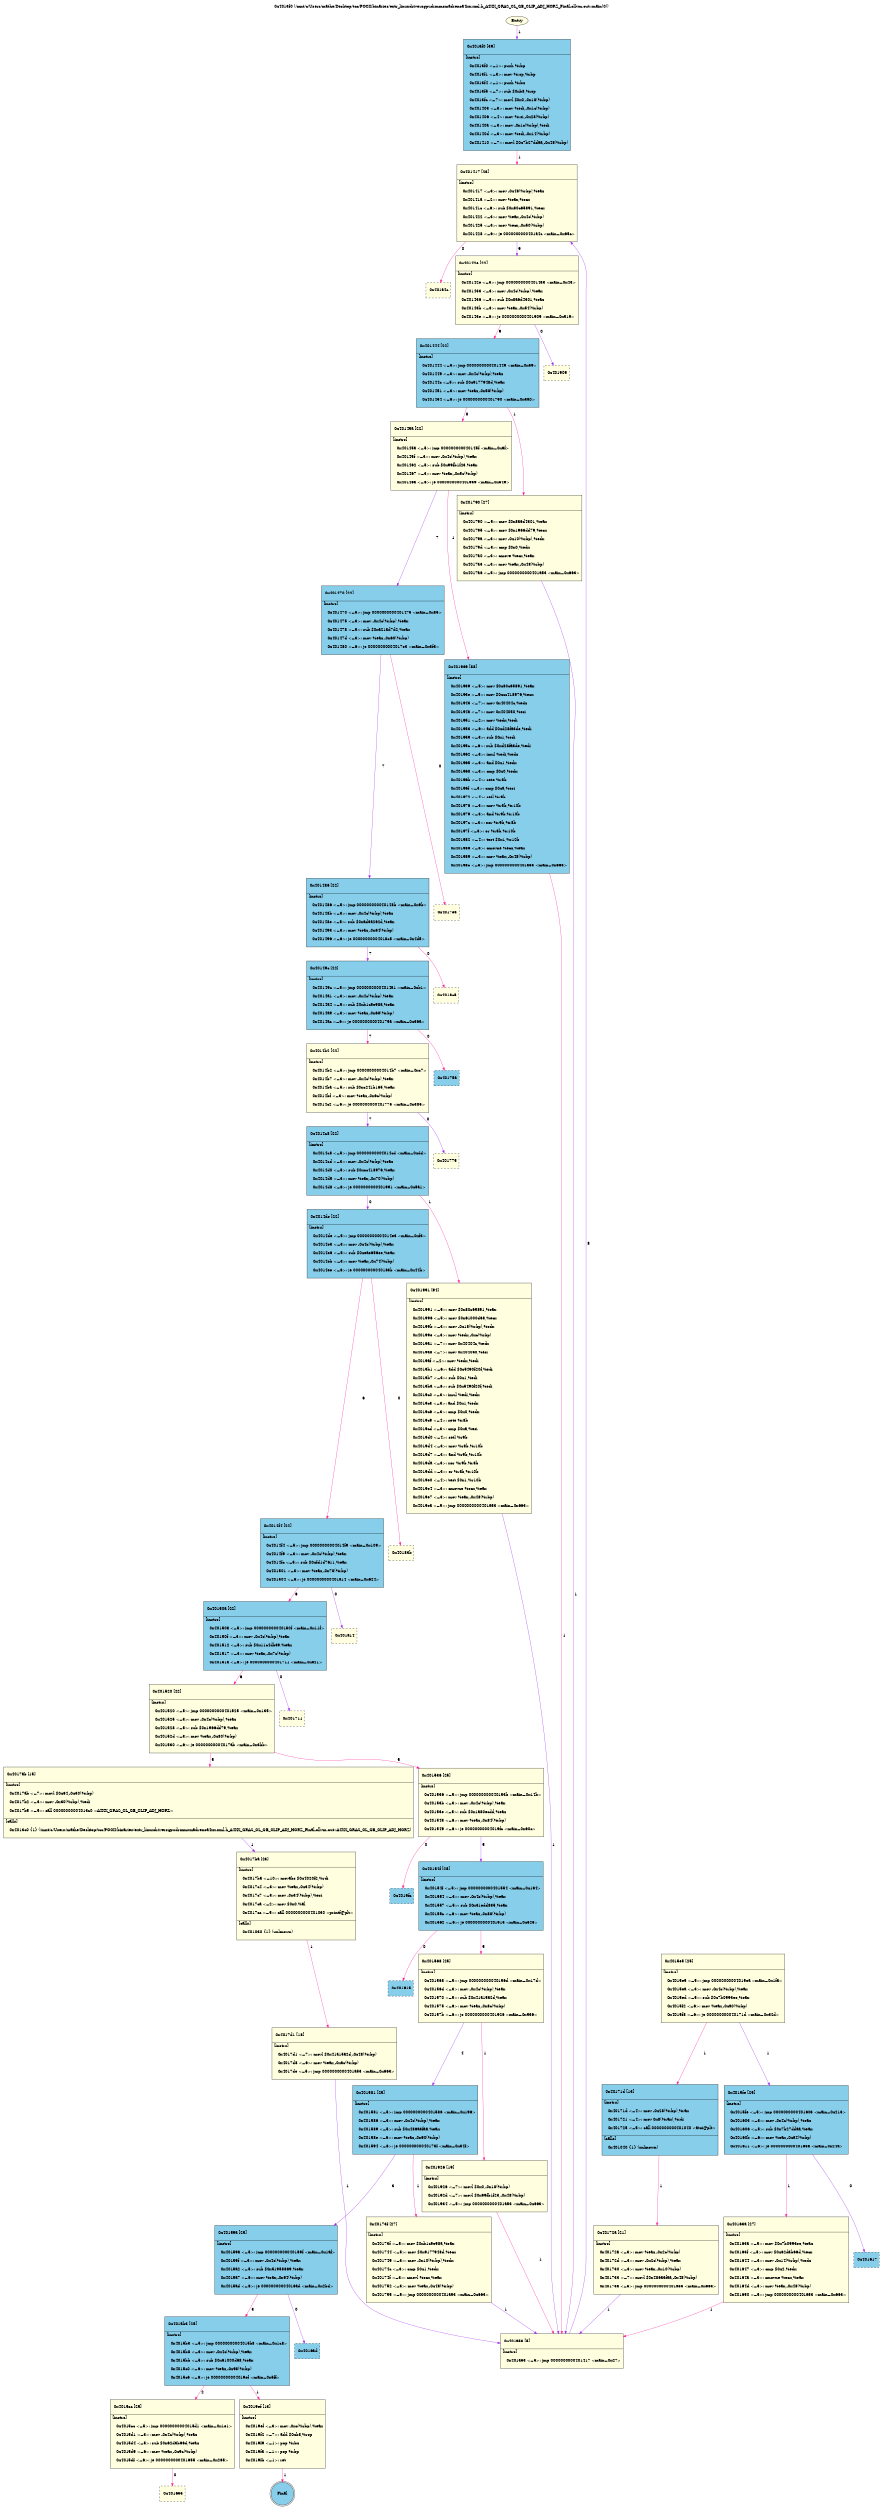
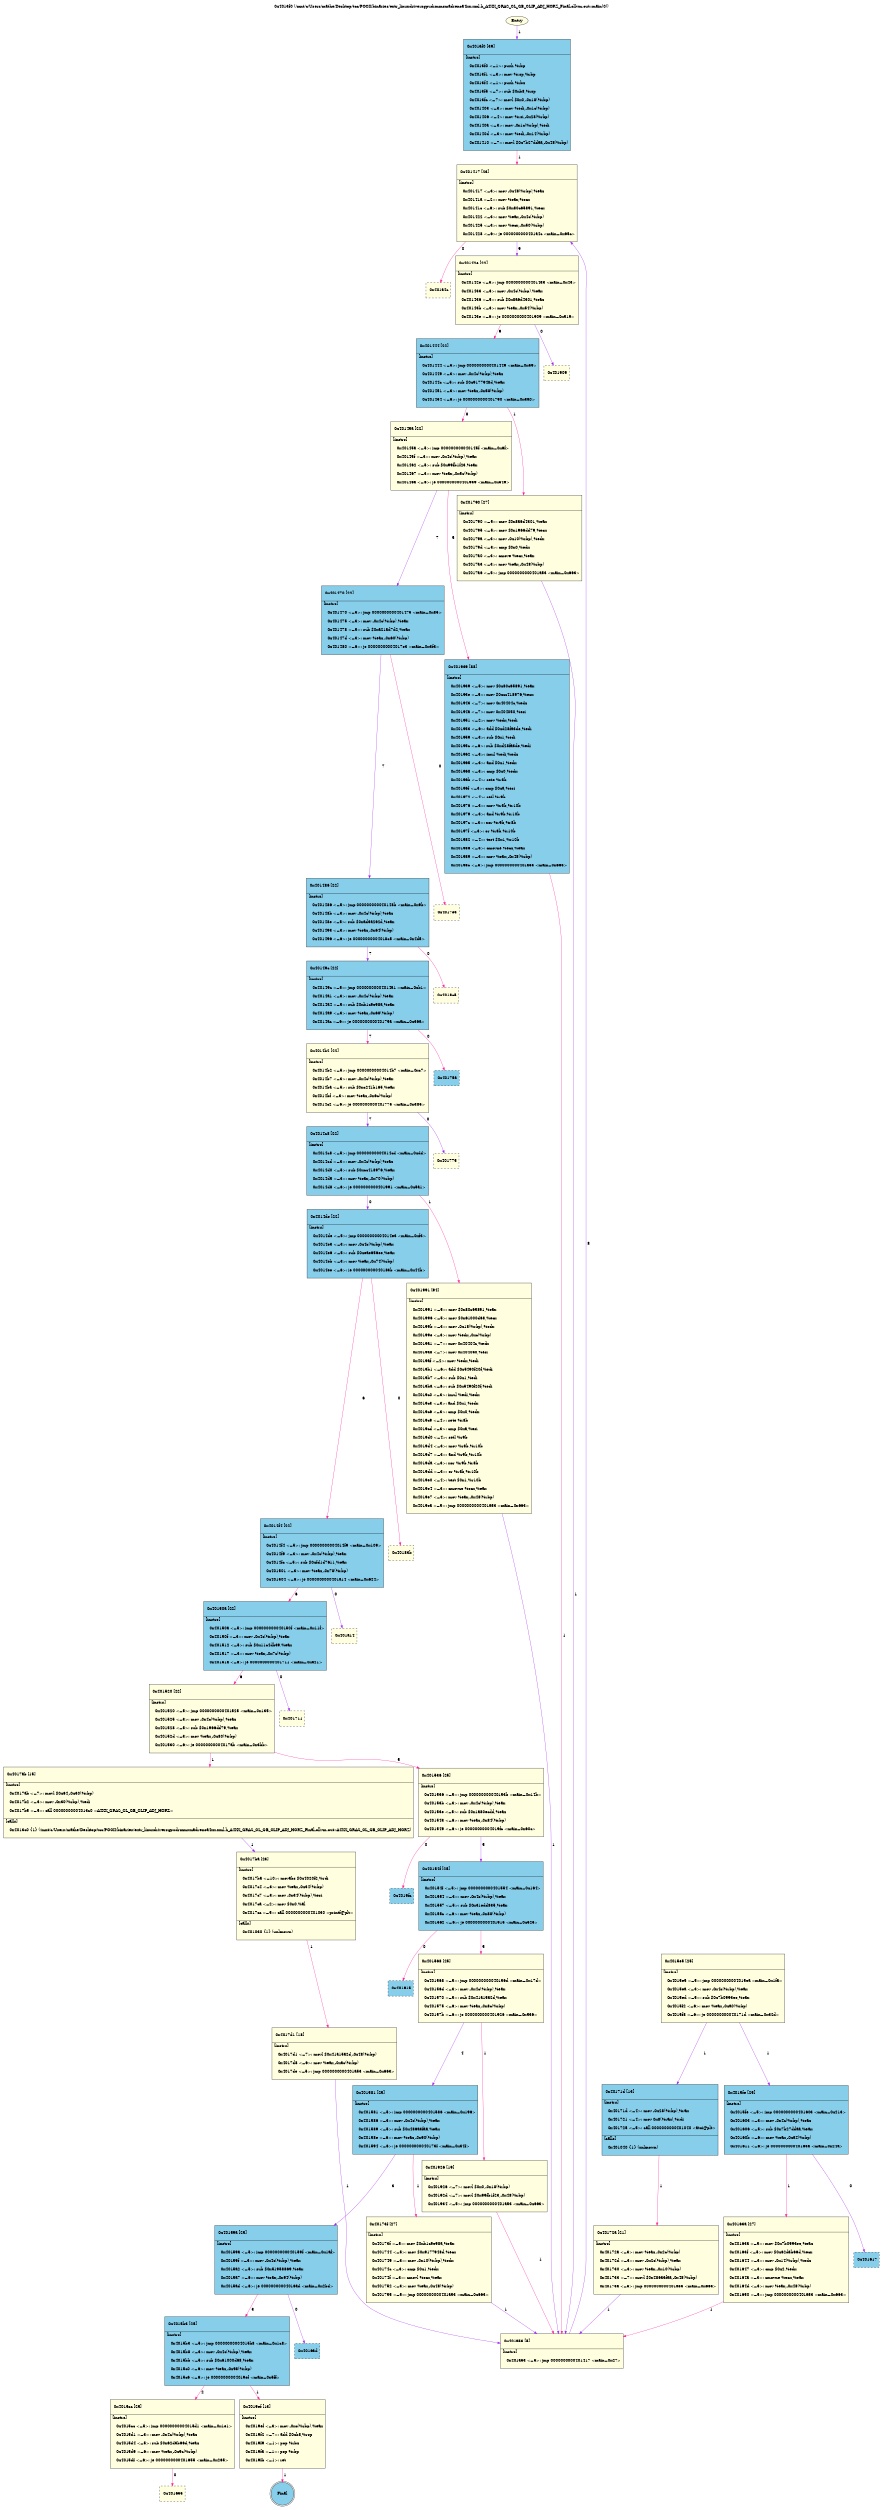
edge "0x40145a [22]" -> "0x401939 [88]": label " 1" -> " 5"
edge "0x401520 [22]" -> "0x4017ab [15]": label " 5" -> " 1"
edge "0x4015e5 [25]" -> "0x40171d [13]": color deeppink -> purple
